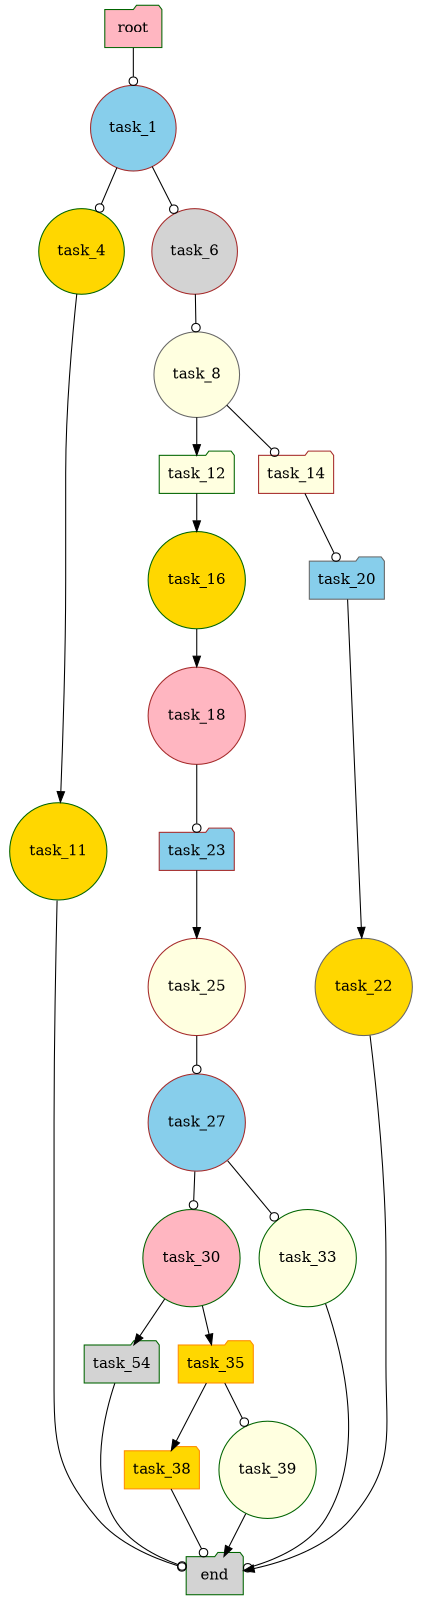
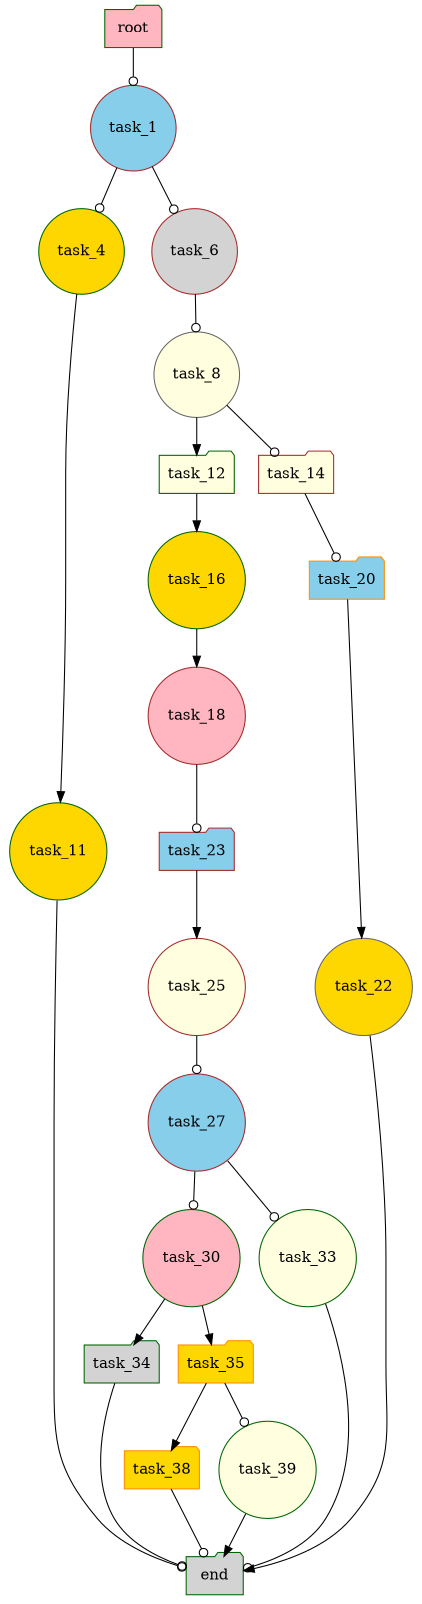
node "task_20": color gray40 -> darkorange
node "task_54": label "task_54" -> "task_34"
